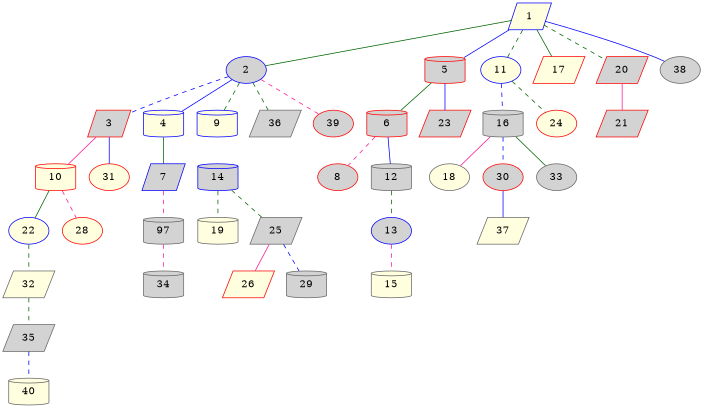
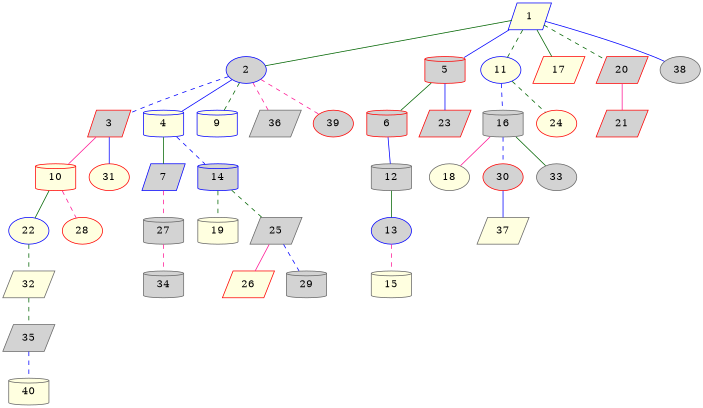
edge "2" -- "36": color darkgreen -> deeppink
edge "4" -- "14": added
node "8": removed
edge "12" -- "13": style dashed -> solid
node "97": label "97" -> "27"
